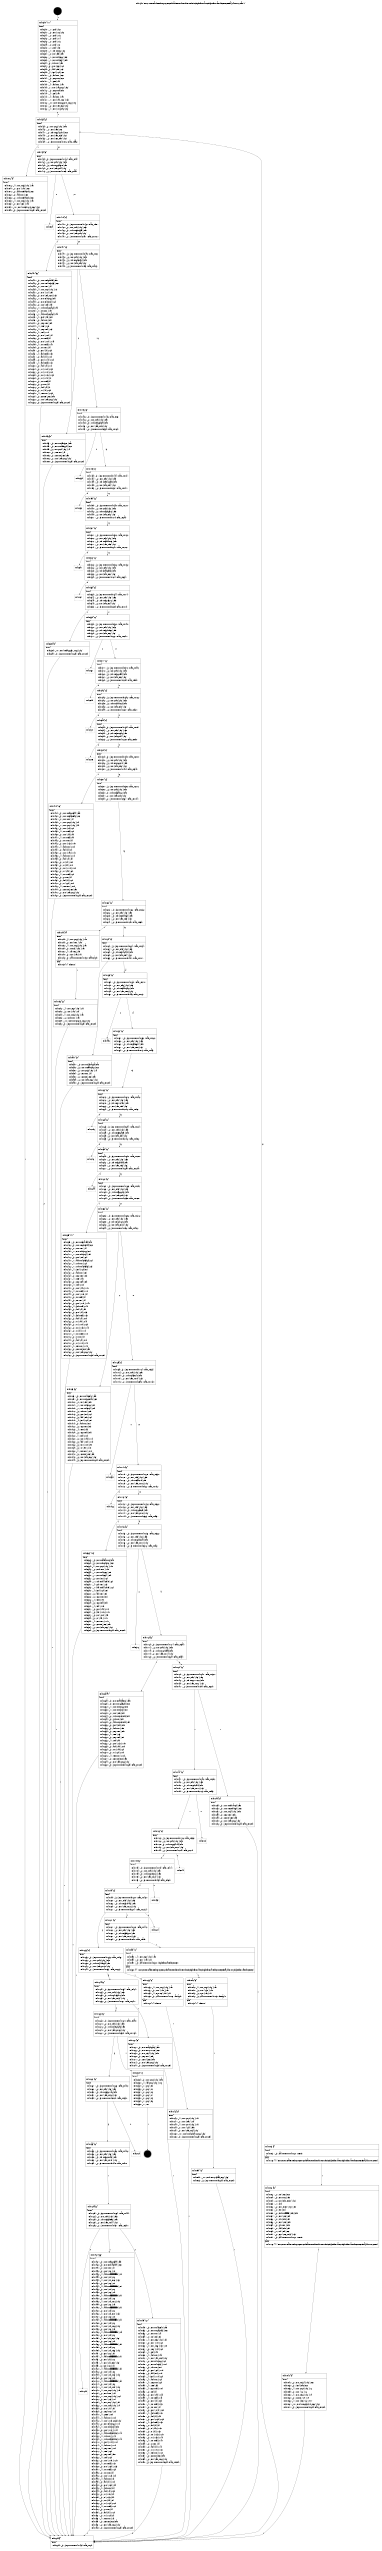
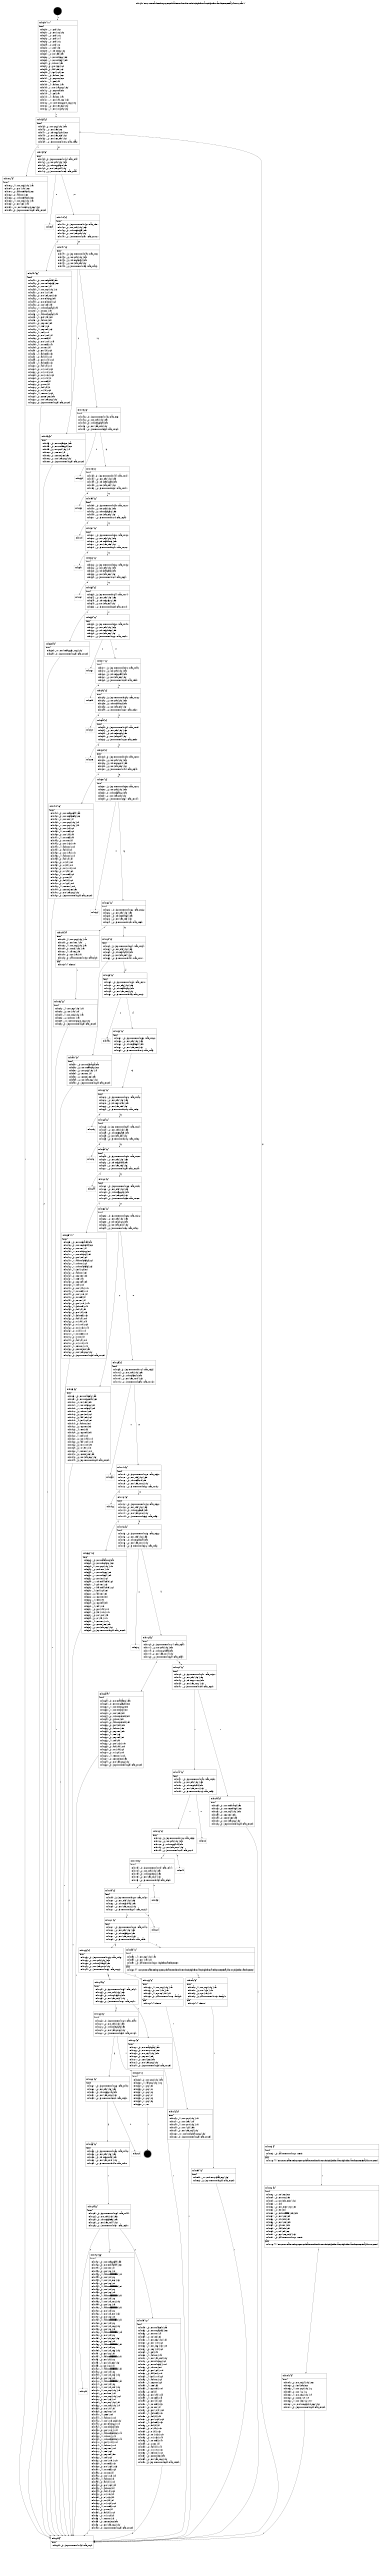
edge "0x40143f [32]" -> "0x4013d0 [111]": reversed
node "0x401c7f": added
edge "0x401523 [28]" -> "0x40153f [28]": added, label "18"
node "0x402584": added
edge "0x4017fb [28]" -> "0x401833 [28]": now "0x401817 [28]" -> "0x401833 [28]"
